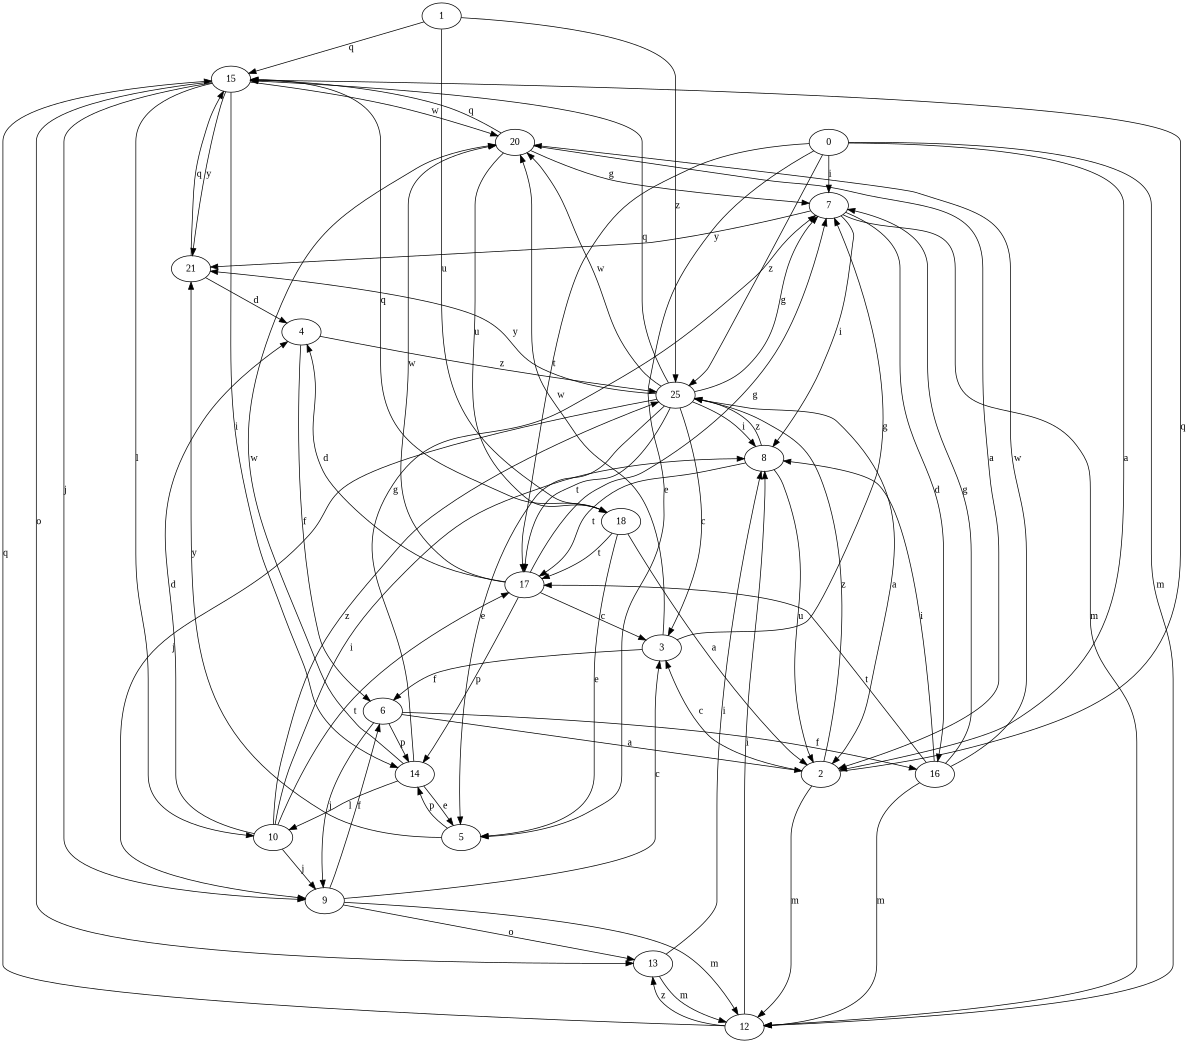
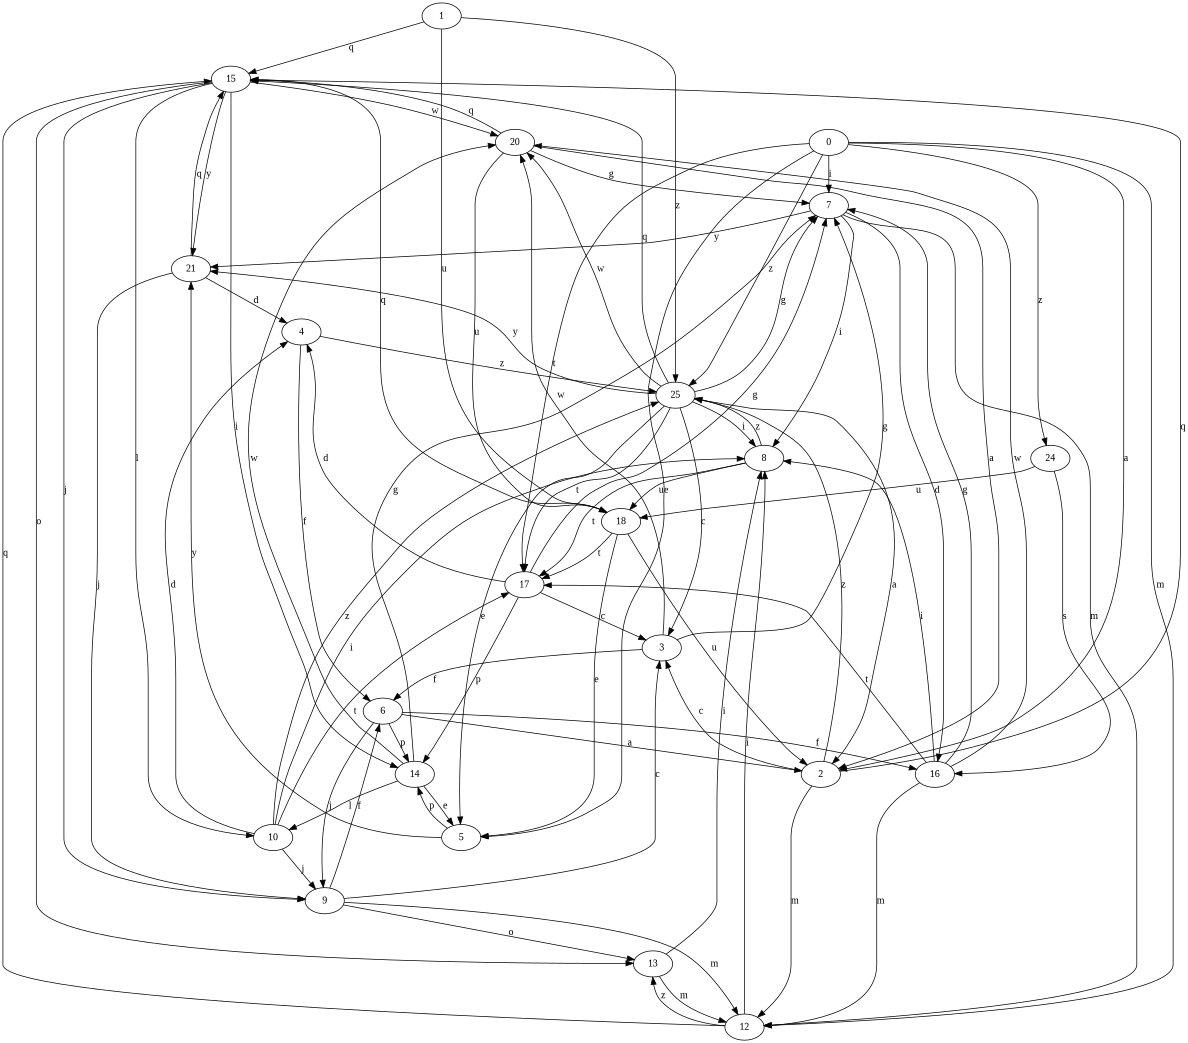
edge "17" -> "20": removed, label "w"
node "24": added
edge "25" -> "9": now "21" -> "9"
edge "8" -> "2": now "8" -> "18"
edge "18" -> "2": label "a" -> "u"
